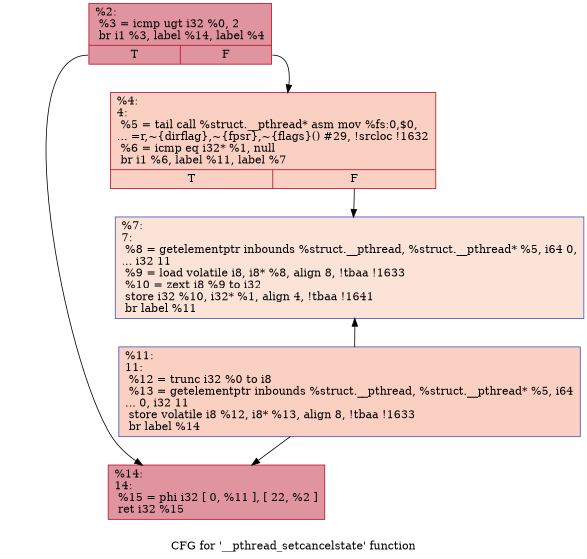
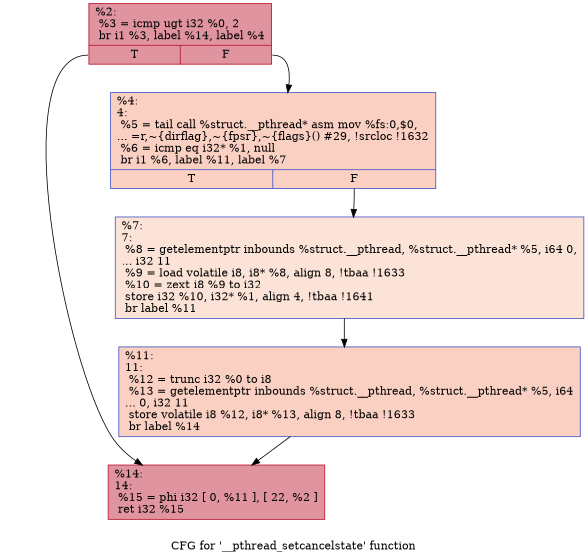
node "%4:": color #b70d28ff -> #3d50c3ff
edge "%11:" -> "%7:": reversed
